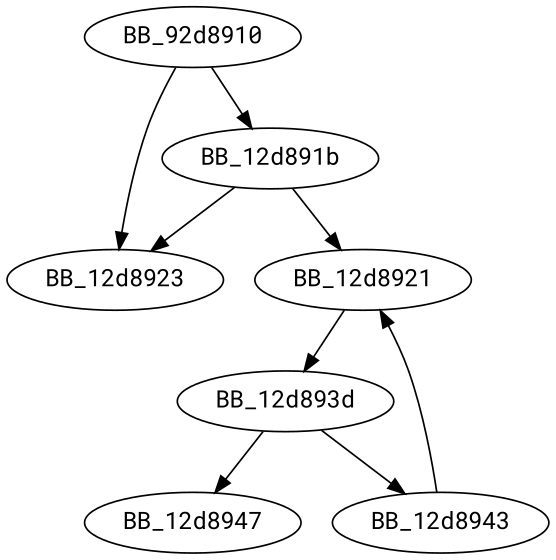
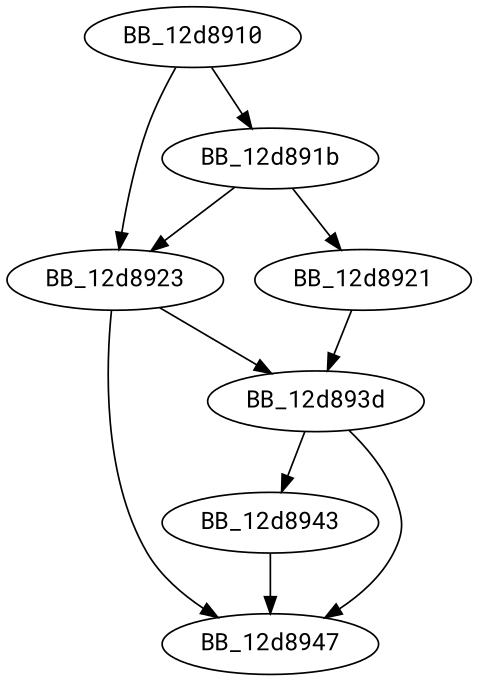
node "BB_92d8910": label "BB_92d8910" -> "BB_12d8910"
edge "BB_12d8923" -> "BB_12d893d": added
edge "BB_12d8943" -> "BB_12d8921": now "BB_12d8943" -> "BB_12d8947"
edge "BB_12d8923" -> "BB_12d8947": added
